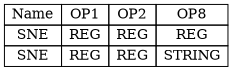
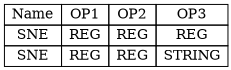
node "Name": text "OP8" -> "OP3"
